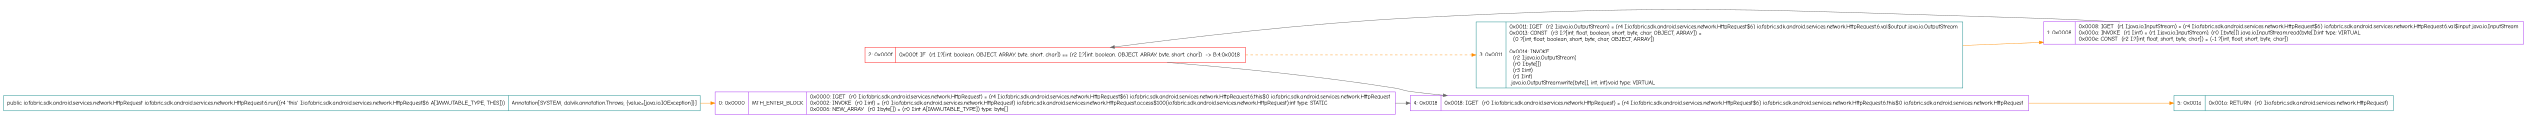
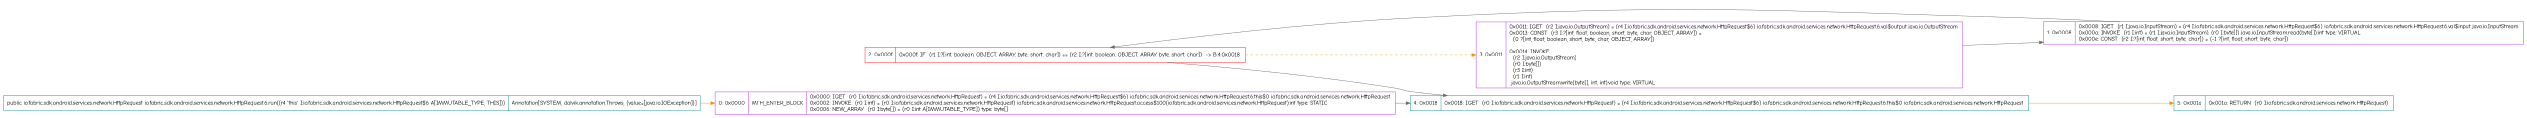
edge "3: 0x0011" -> "1: 0x0008": color darkorange -> gray40
node "3: 0x0011": color teal -> purple
node "4: 0x0018": color purple -> teal
